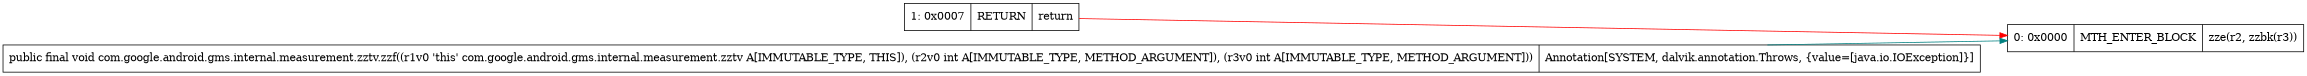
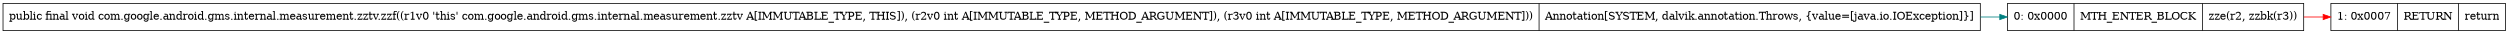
edge "1: 0x0007" -> "0: 0x0000": reversed
